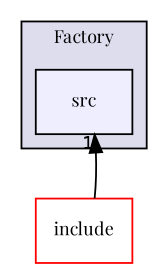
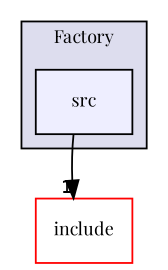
edge "include" -> "src": reversed
